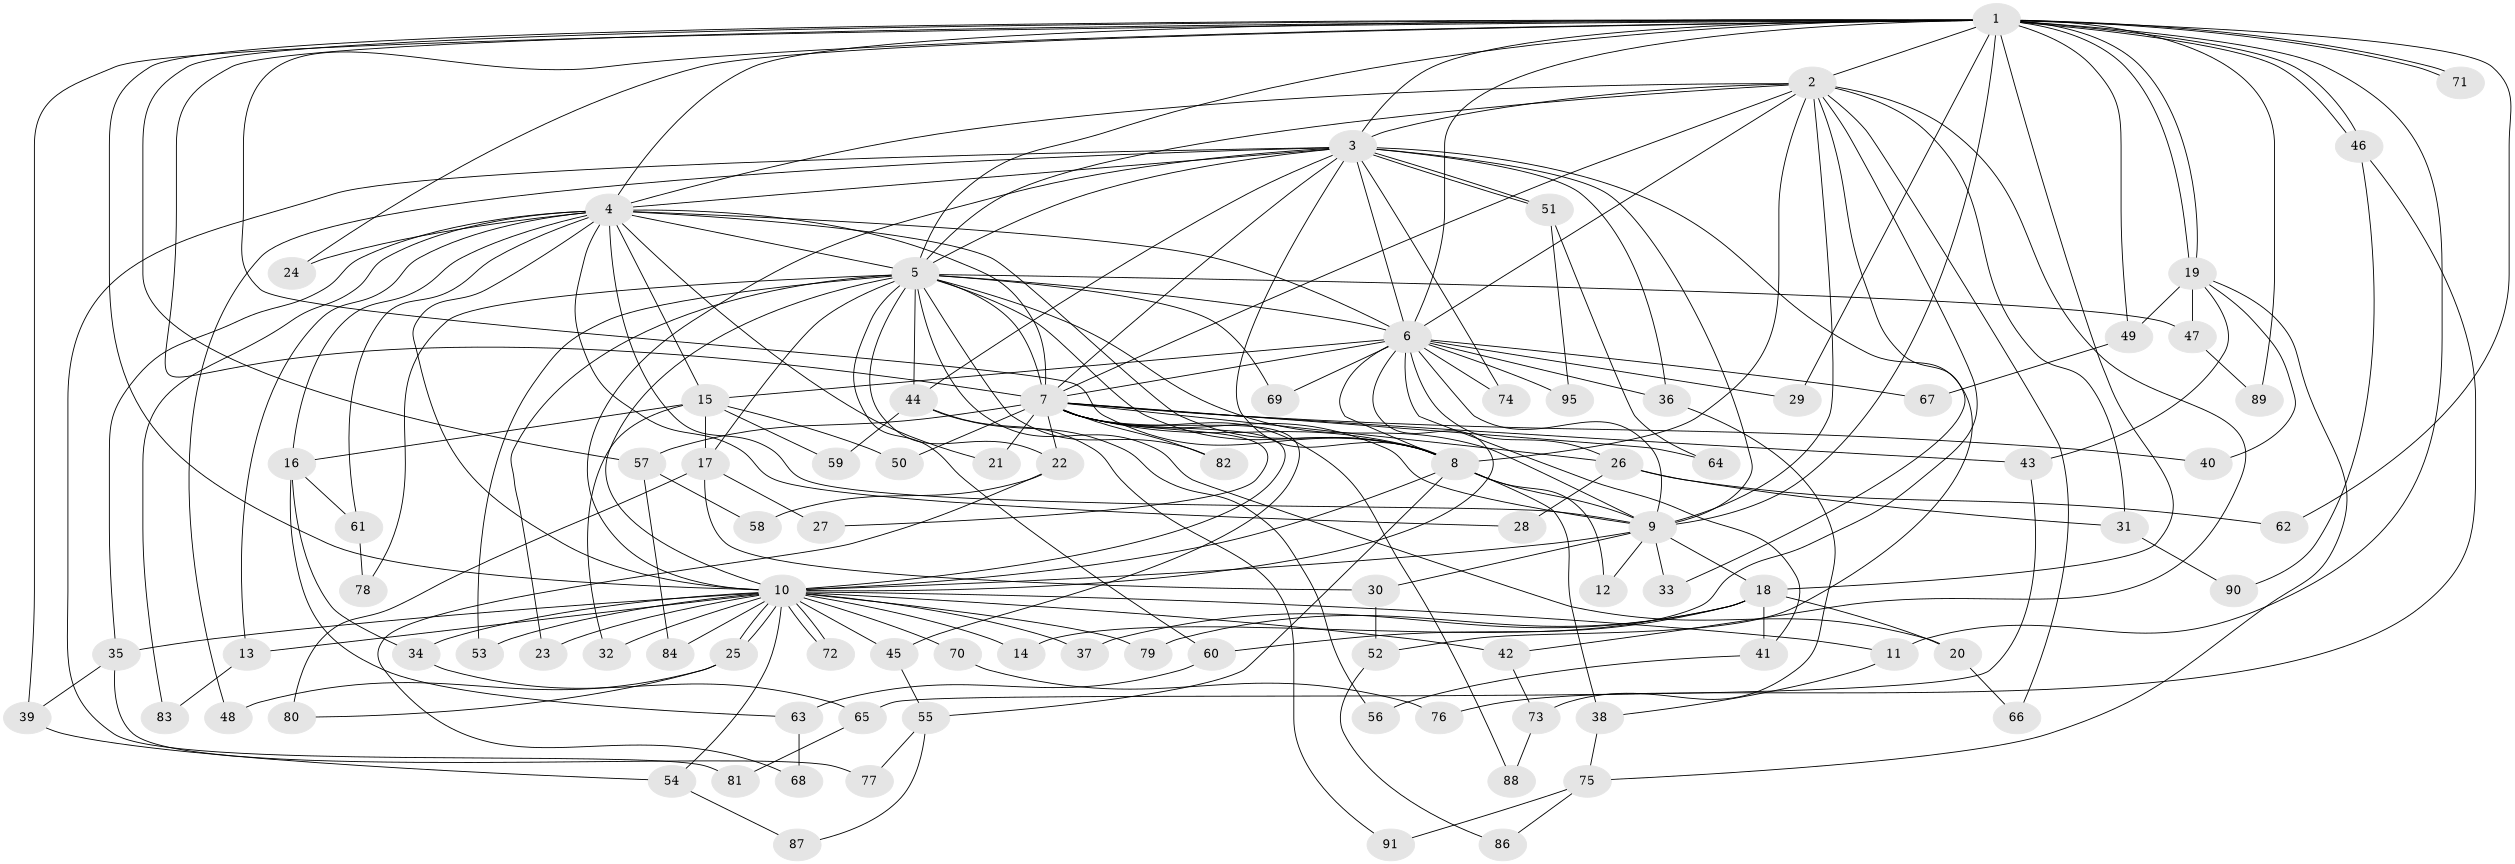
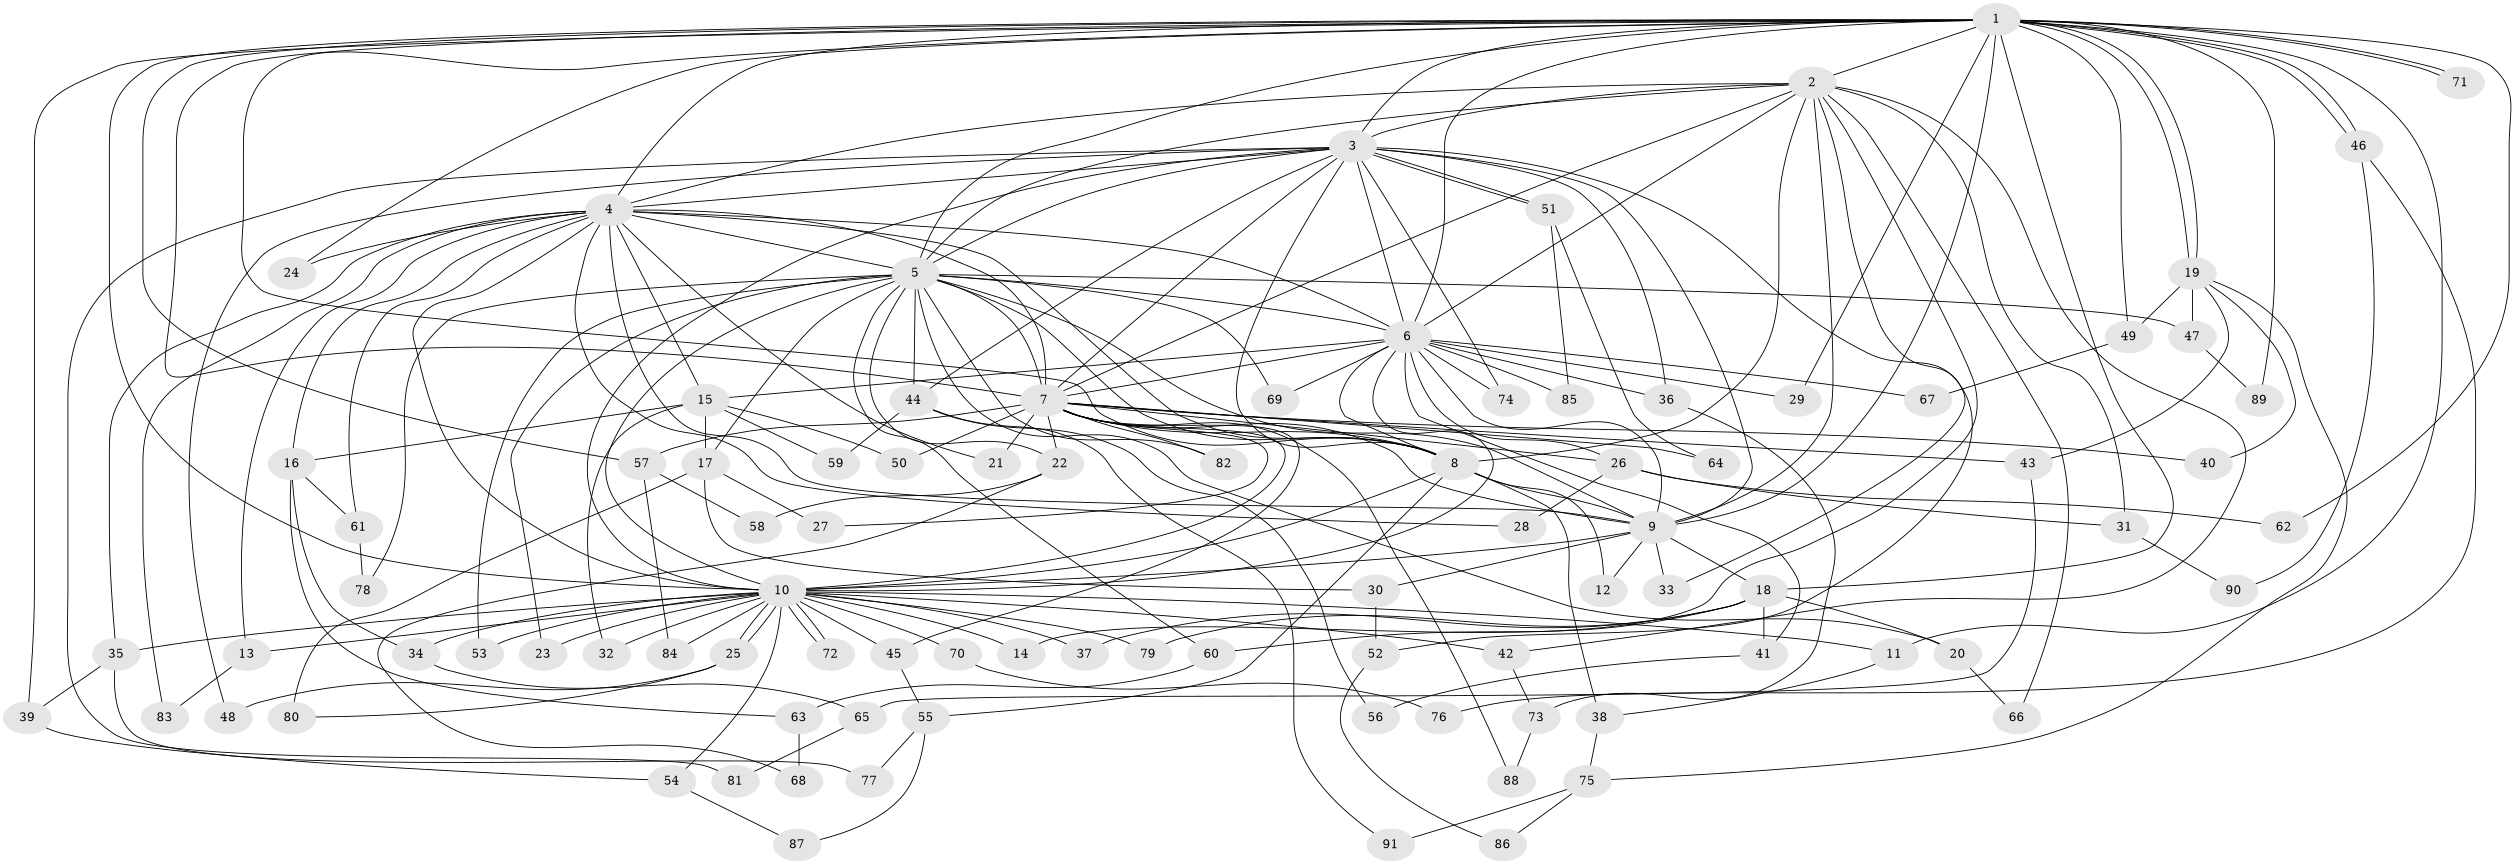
node "95": label "95" -> "85"
